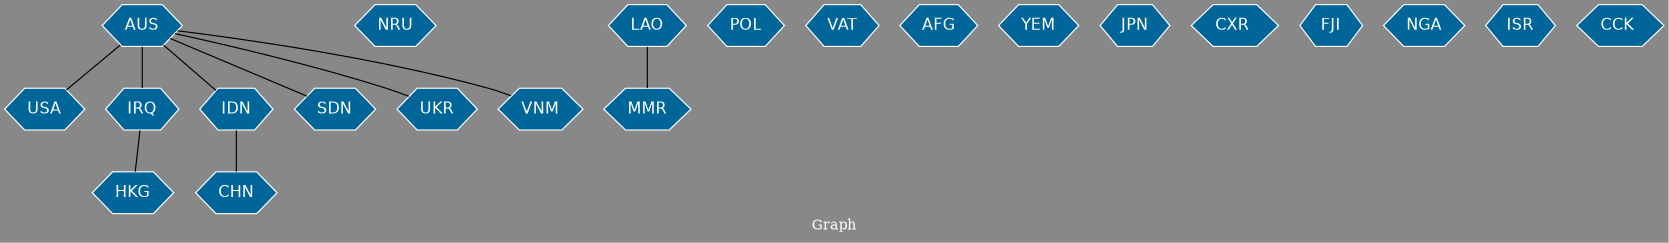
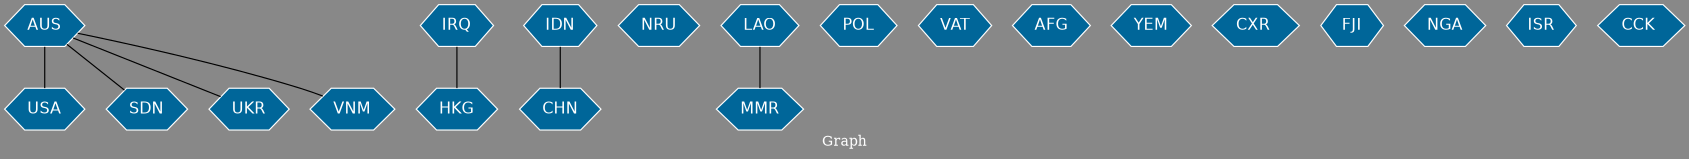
node "JPN": removed
edge "AUS" -- "IRQ": removed
edge "AUS" -- "IDN": removed
